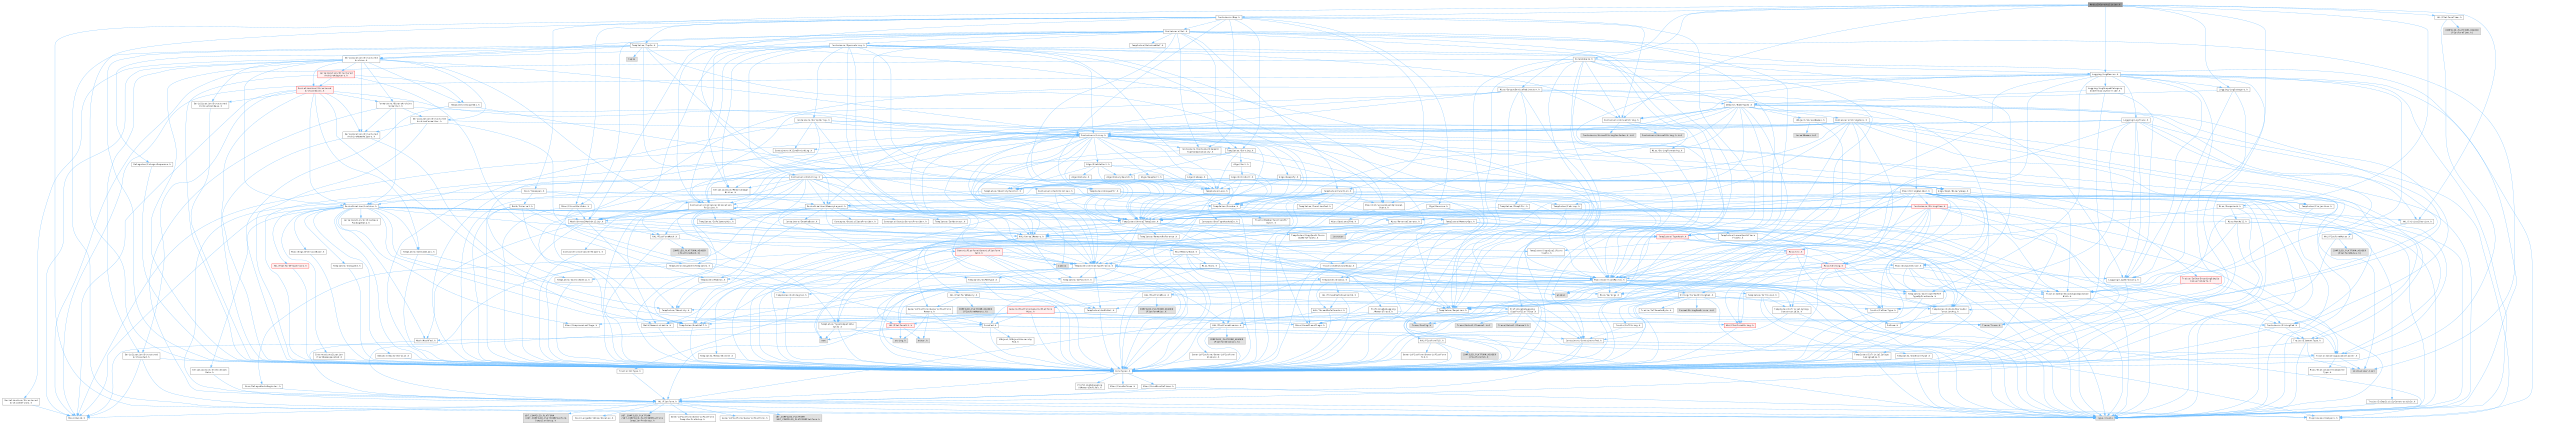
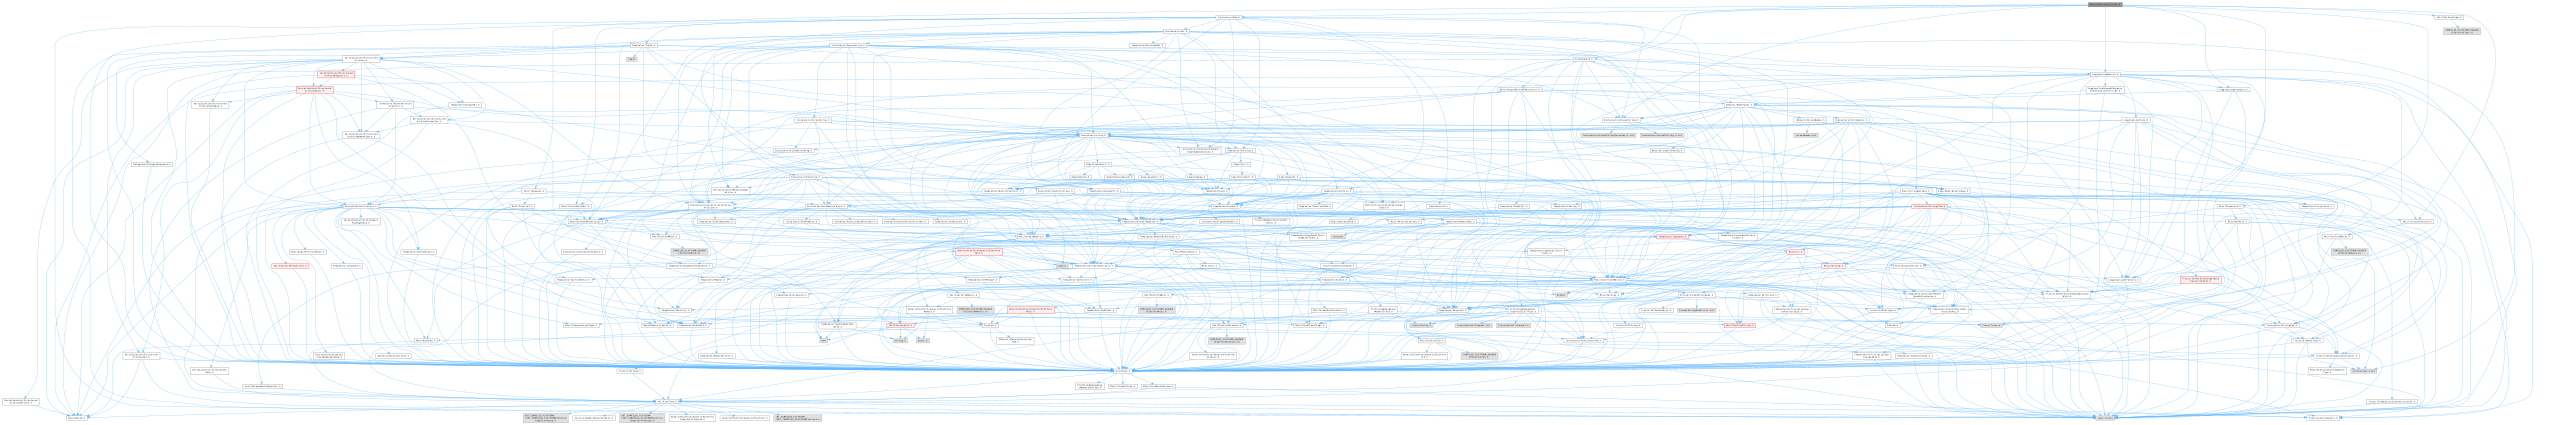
node "HAL/ThreadSafeCounter64.h": removed
edge "HAL/PlatformTime.h" -> "CoreTypes.h": removed
